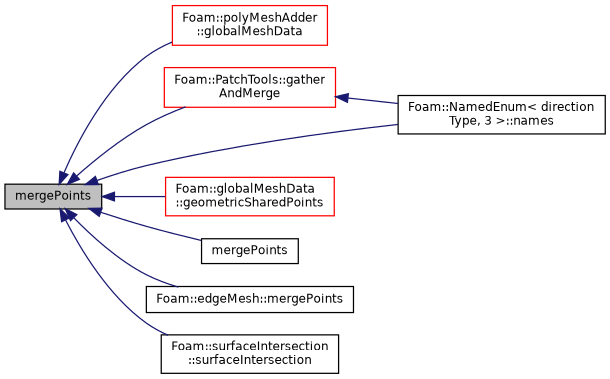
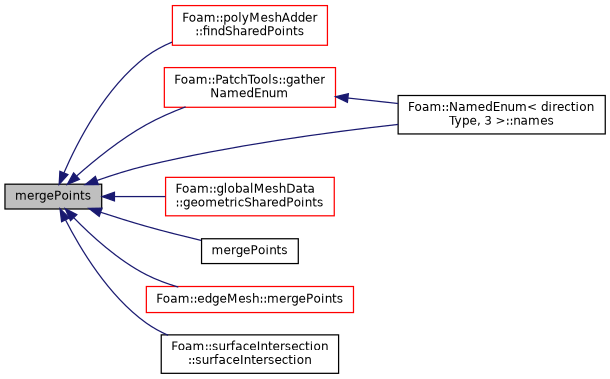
node "Foam::polyMeshAdder ::globalMeshData": label "Foam::polyMeshAdder ::globalMeshData" -> "Foam::polyMeshAdder ::findSharedPoints"
node "Foam::PatchTools::gather AndMerge": label "Foam::PatchTools::gather AndMerge" -> "Foam::PatchTools::gather NamedEnum"
node "Foam::edgeMesh::mergePoints": color black -> red
